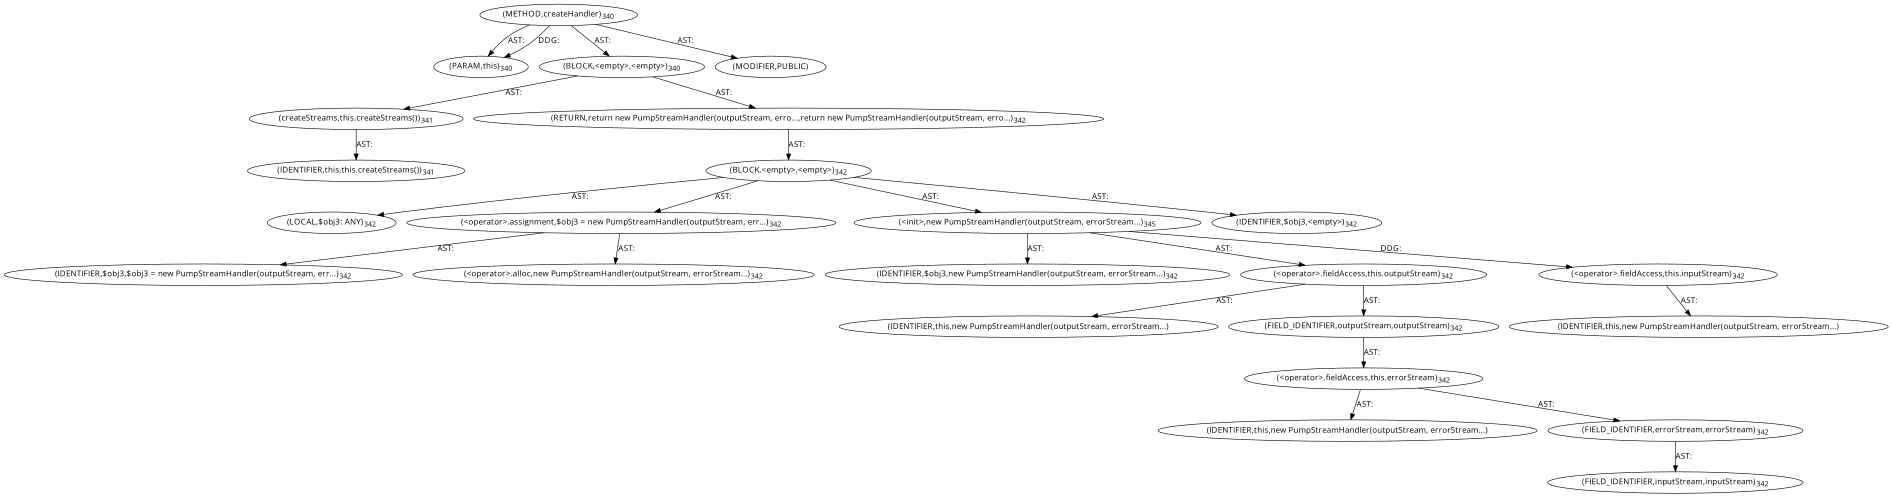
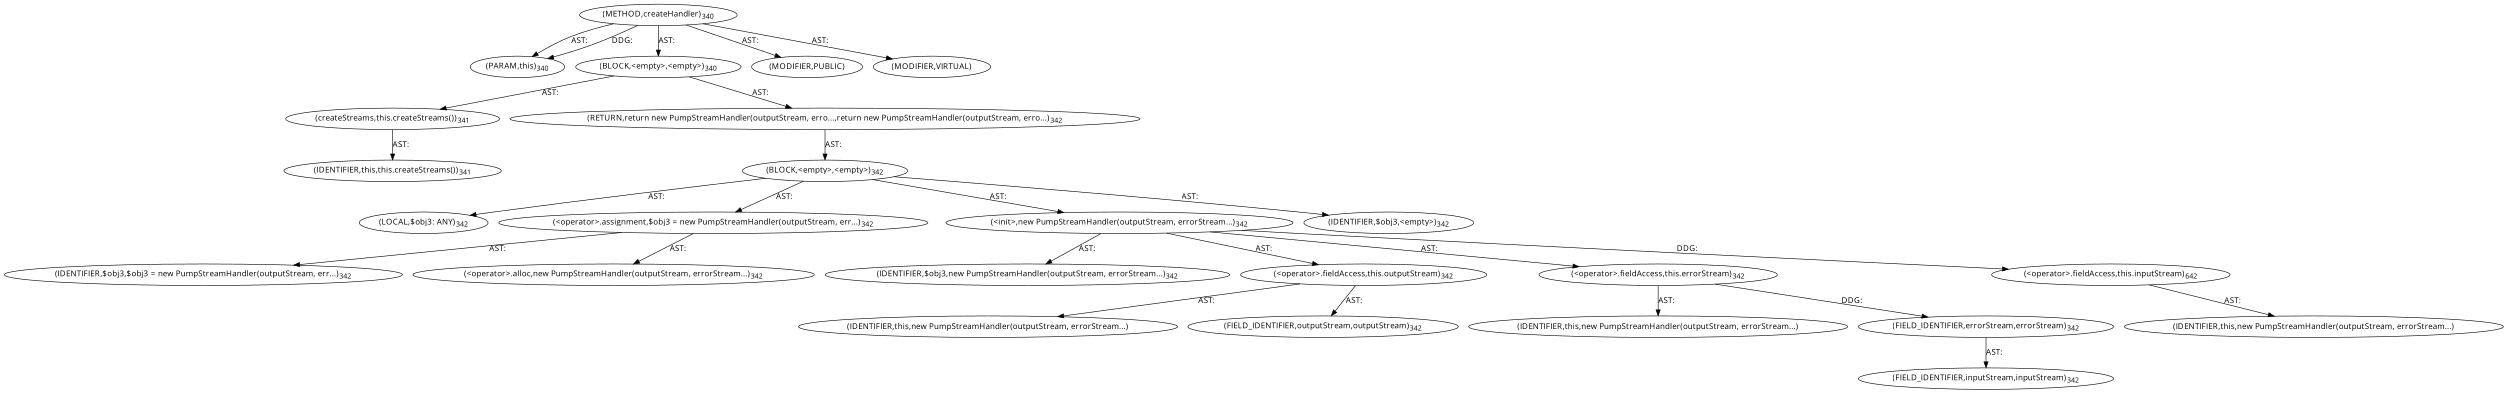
node "(MODIFIER,VIRTUAL)": added
node "(<init>,new PumpStreamHandler(outputStream, errorStream...)": text "345" -> "342"
node "(<operator>.fieldAccess,this.inputStream)": text "342" -> "642"
edge "(FIELD_IDENTIFIER,outputStream,outputStream)" -> "(<operator>.fieldAccess,this.errorStream)": now "(<init>,new PumpStreamHandler(outputStream, errorStream...)" -> "(<operator>.fieldAccess,this.errorStream)"
edge "(<operator>.fieldAccess,this.errorStream)" -> "(FIELD_IDENTIFIER,errorStream,errorStream)": label "AST: " -> "DDG: "
